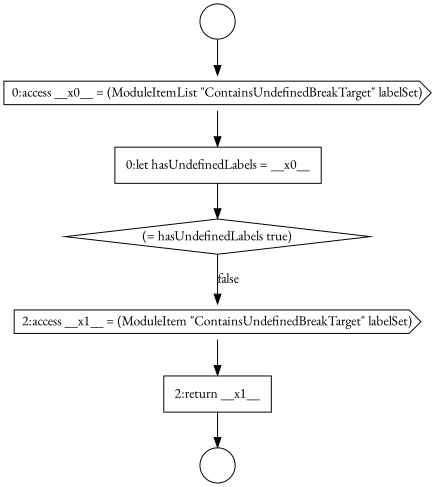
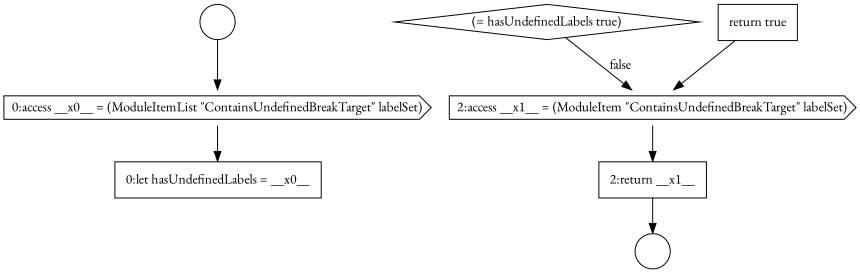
node "return true": added
edge "0:let hasUndefinedLabels = __x0__" -> "(= hasUndefinedLabels true)": removed
